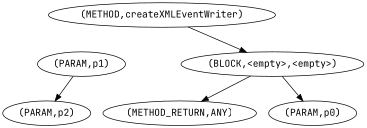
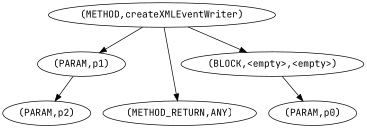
edge "(METHOD,createXMLEventWriter)" -> "(PARAM,p1)": added
edge "(BLOCK,<empty>,<empty>)" -> "(METHOD_RETURN,ANY)": now "(METHOD,createXMLEventWriter)" -> "(METHOD_RETURN,ANY)"
